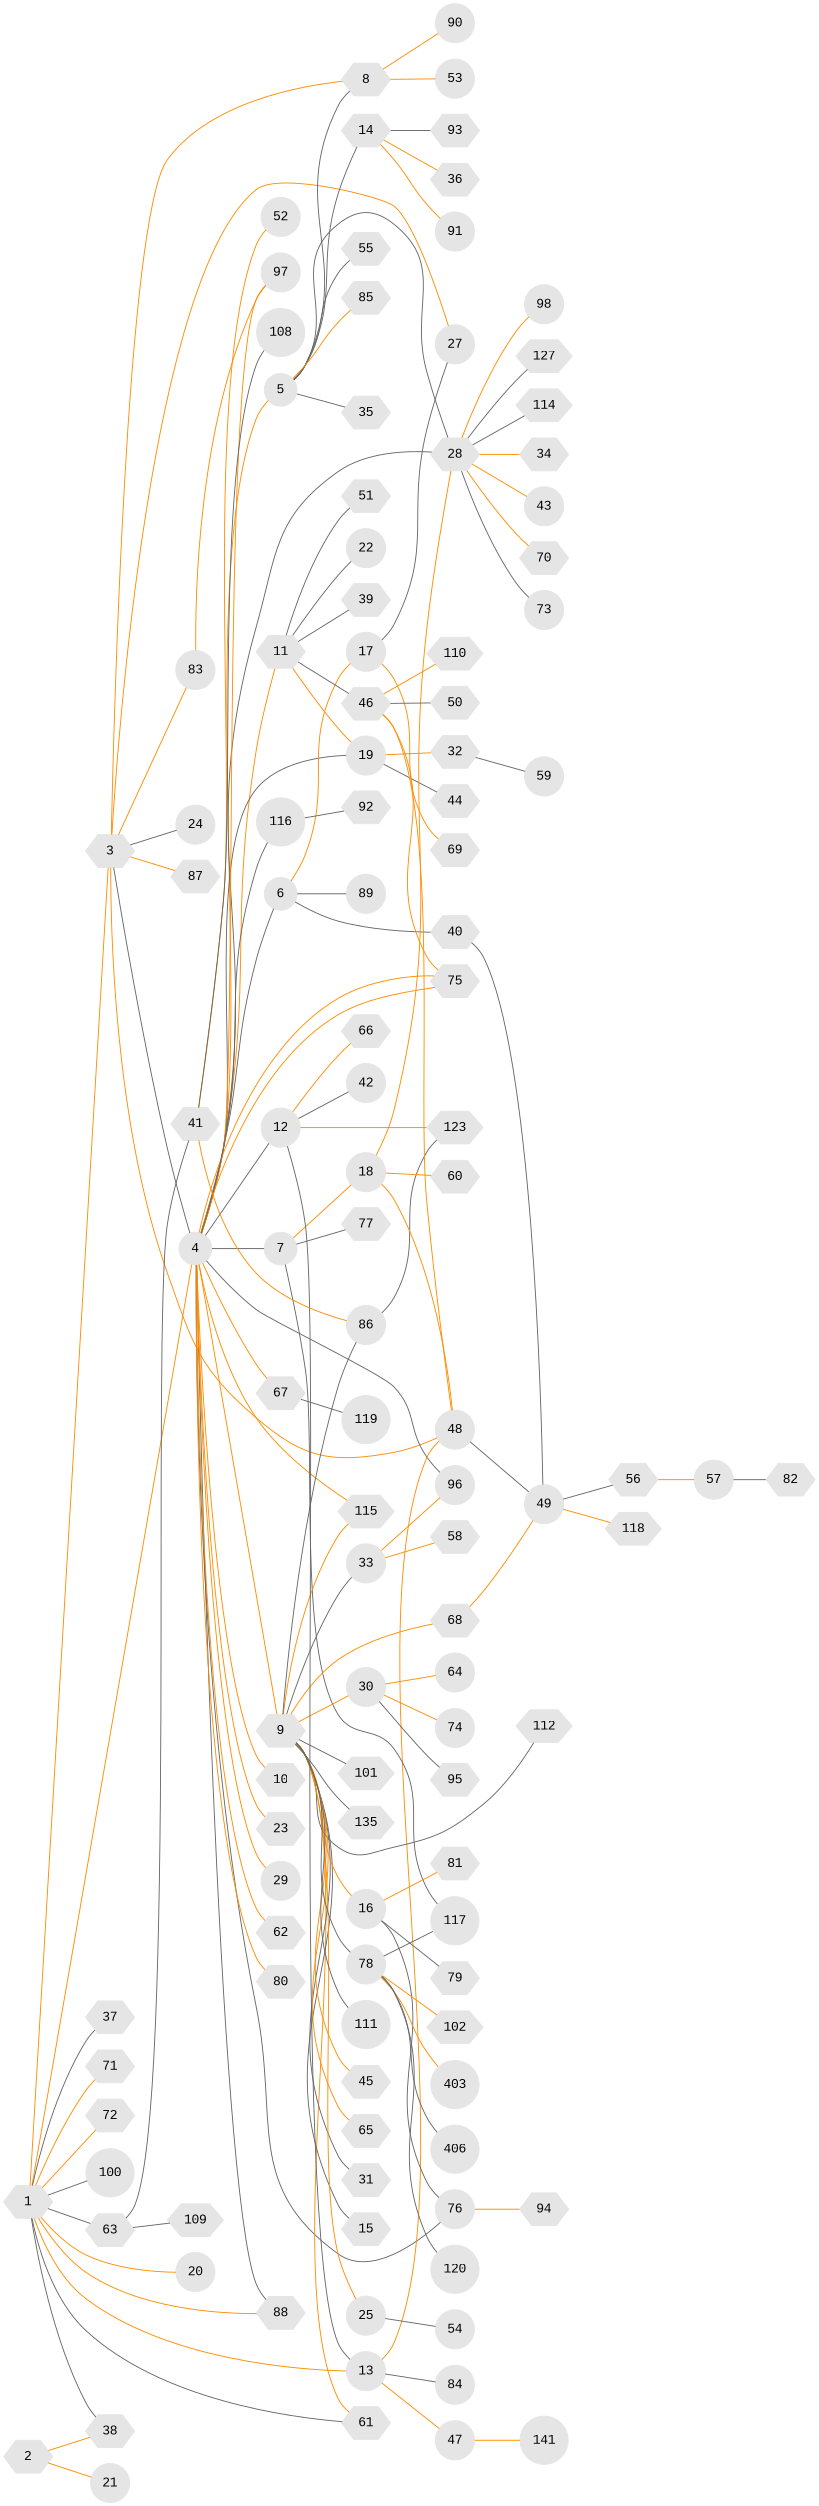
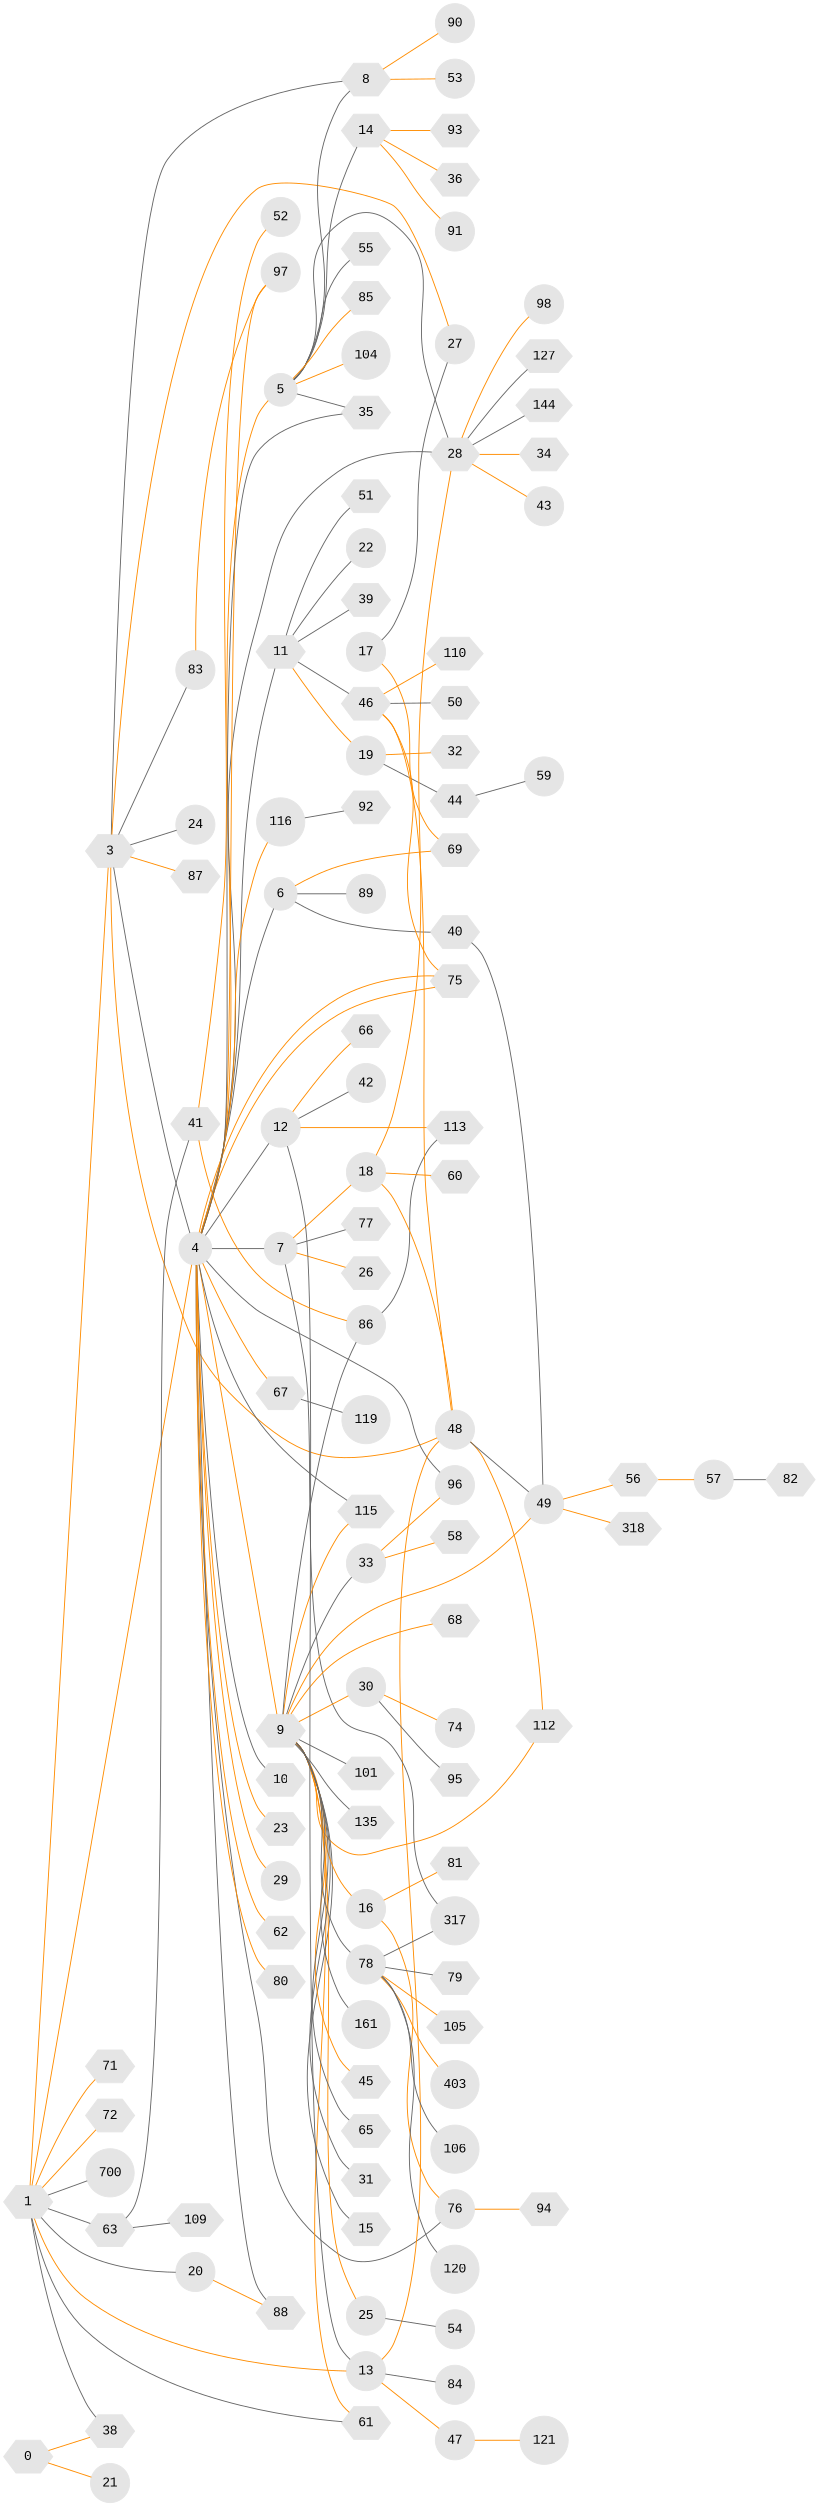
edge "14" -- "93": color gray40 -> darkorange
node "108": removed
node "104": added
edge "8" -- "3": color darkorange -> gray40
node "114": label "114" -> "144"
node "70": removed
node "73": removed
edge "83" -- "3": color darkorange -> gray40
edge "32" -- "59": now "44" -- "59"
edge "17" -- "6": now "69" -- "6"
edge "19" -- "4": now "35" -- "4"
edge "11" -- "4": color darkorange -> gray40
edge "116" -- "4": color gray40 -> darkorange
node "123": label "123" -> "113"
node "26": added
edge "4" -- "115": color darkorange -> gray40
edge "56" -- "49": color gray40 -> darkorange
node "118": label "118" -> "318"
edge "49" -- "68": now "49" -- "9"
edge "48" -- "112": added
edge "4" -- "10": color darkorange -> gray40
node "64": removed
edge "112" -- "9": color gray40 -> darkorange
node "117": label "117" -> "317"
edge "9" -- "65": color darkorange -> gray40
edge "16" -- "79": now "78" -- "79"
node "37": removed
node "111": label "111" -> "161"
node "102": label "102" -> "105"
edge "16" -- "76": color gray40 -> darkorange
node "406": label "406" -> "106"
node "100": label "100" -> "700"
edge "1" -- "20": color darkorange -> gray40
edge "1" -- "88": now "20" -- "88"
node "141": label "141" -> "121"
node "2": label "2" -> "0"
